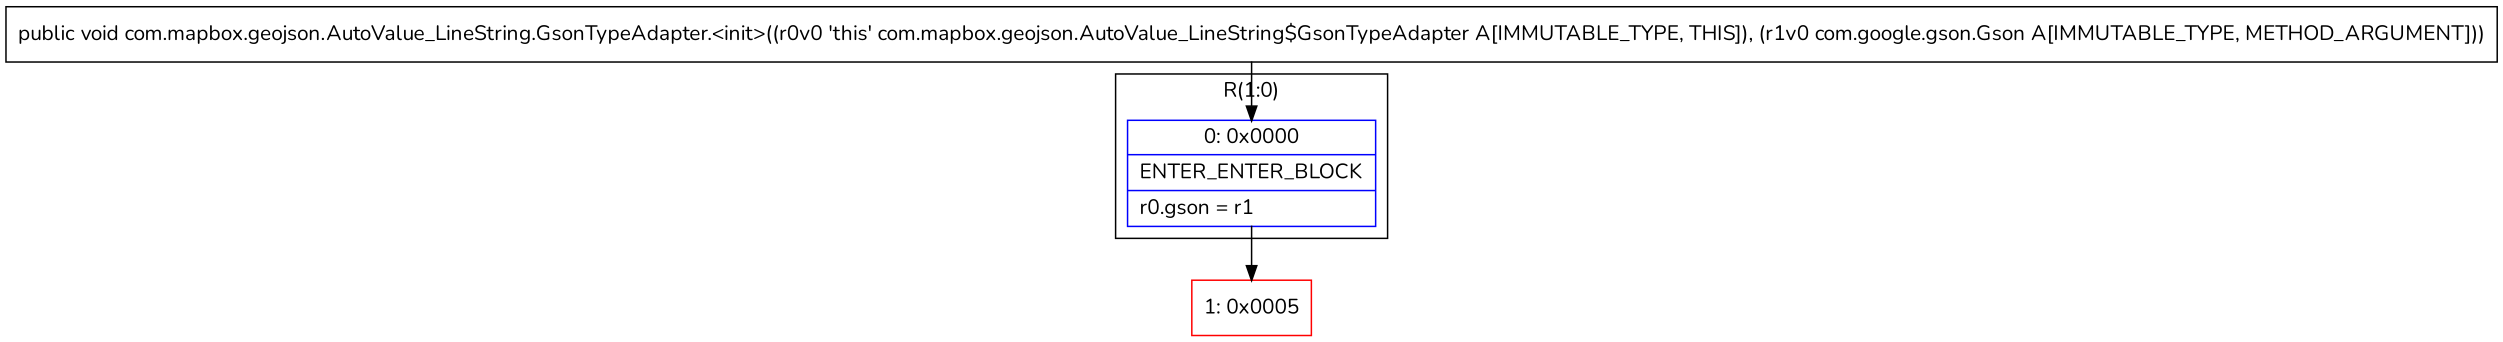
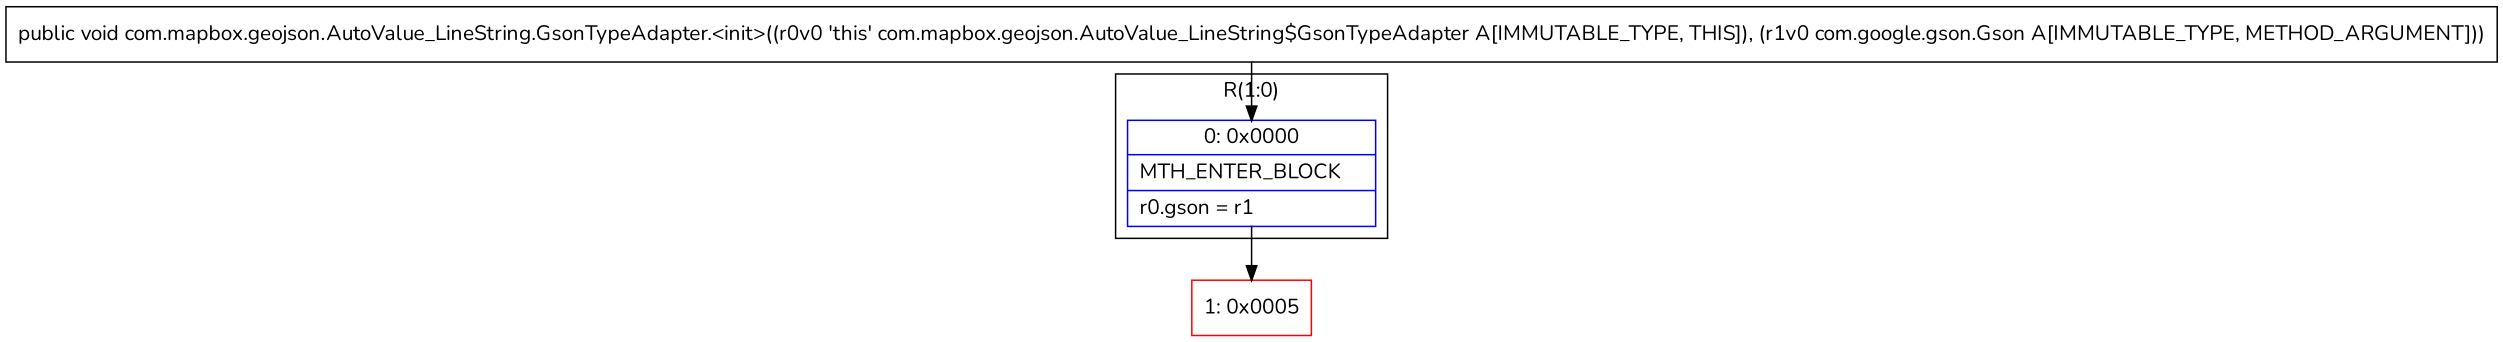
node "0: 0x0000": text "ENTER_ENTER_BLOCK" -> "MTH_ENTER_BLOCK"
